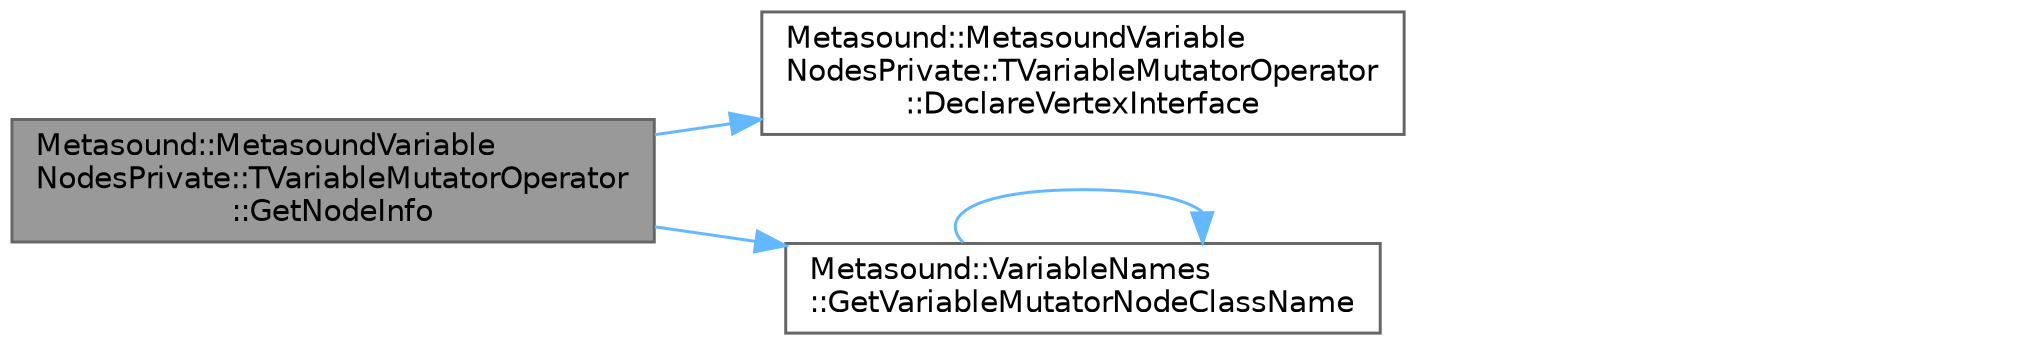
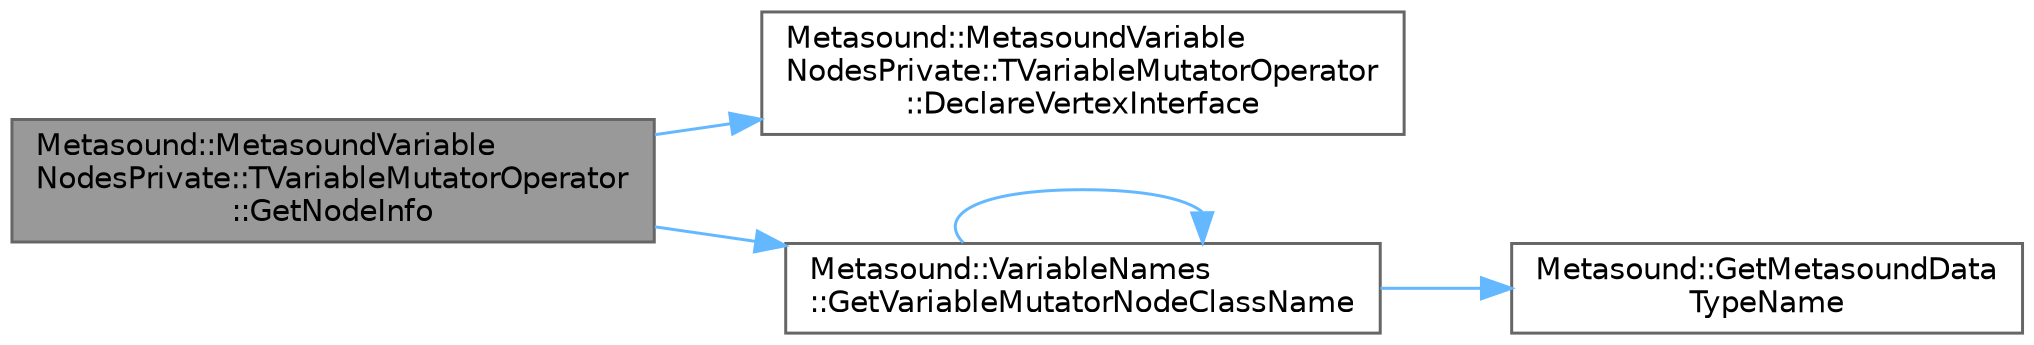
node "Metasound::GetMetasoundData TypeName": added
